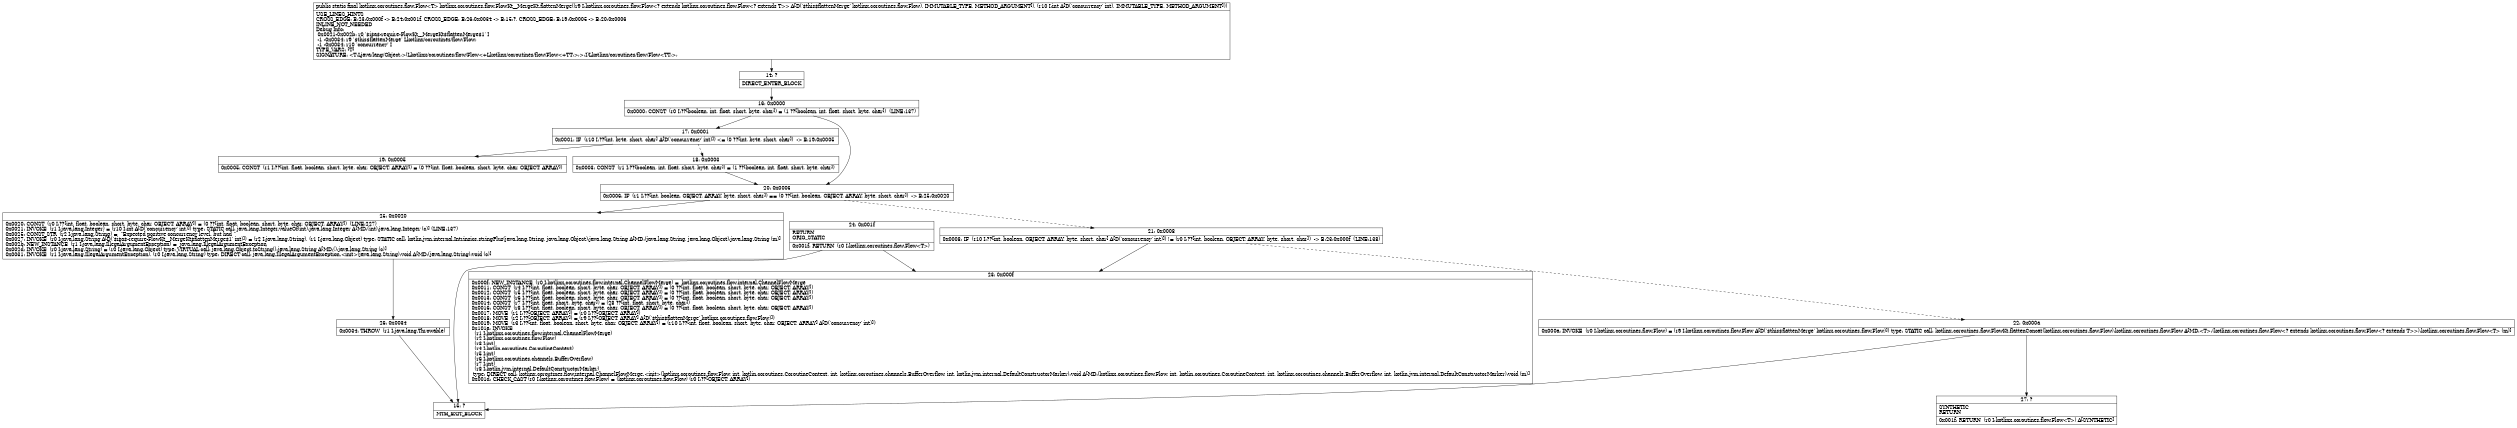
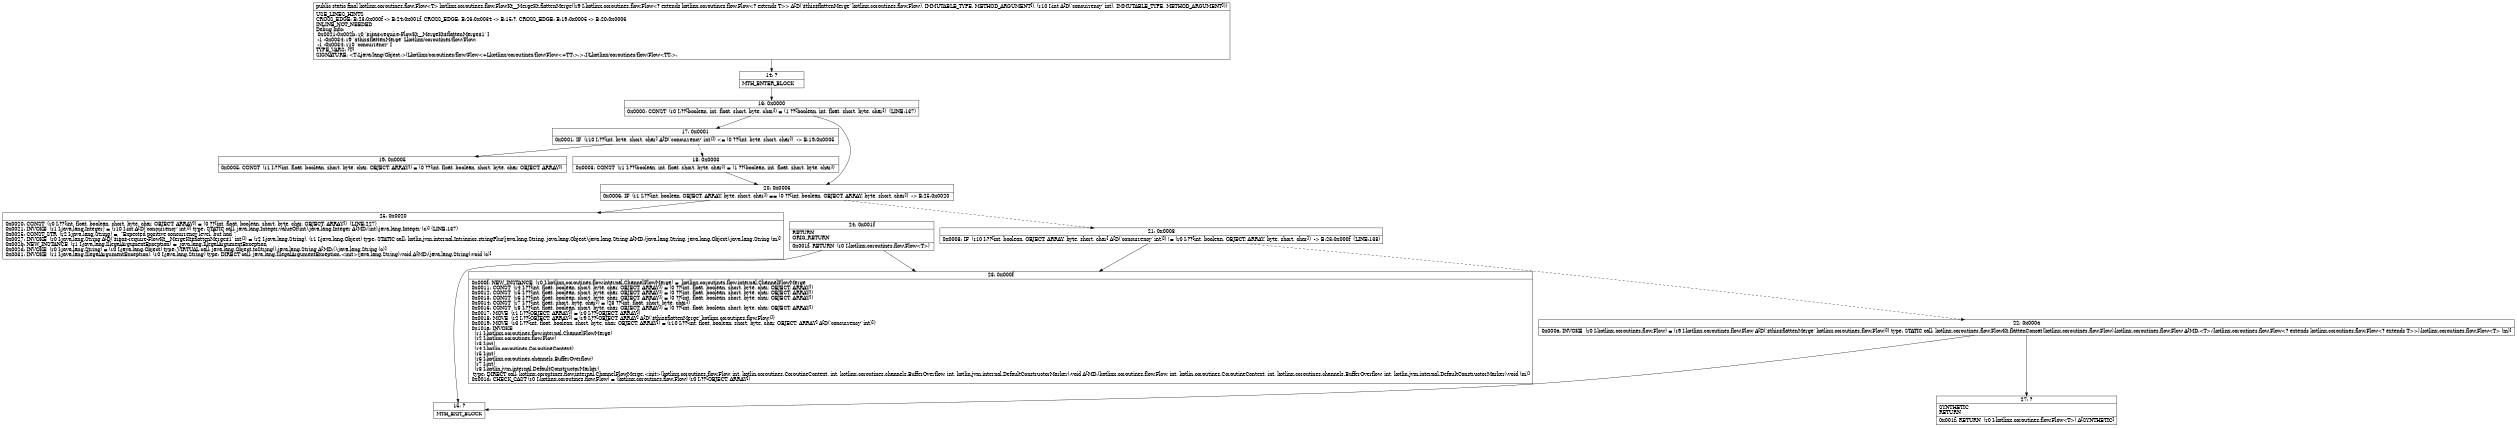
node "14: ?": text "DIRECT_ENTER_BLOCK" -> "MTH_ENTER_BLOCK"
node "24: 0x001f": text "ORIG_STATIC" -> "ORIG_RETURN"
node "26: 0x0034": removed
